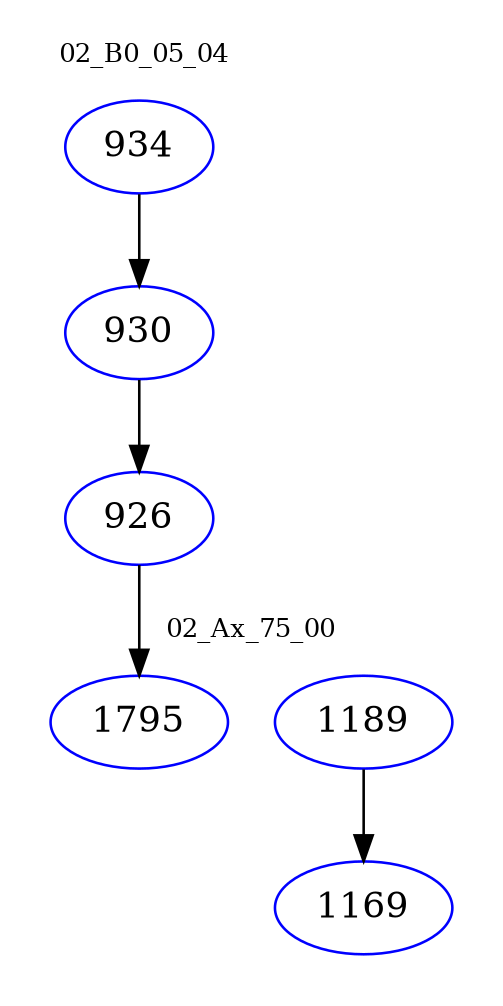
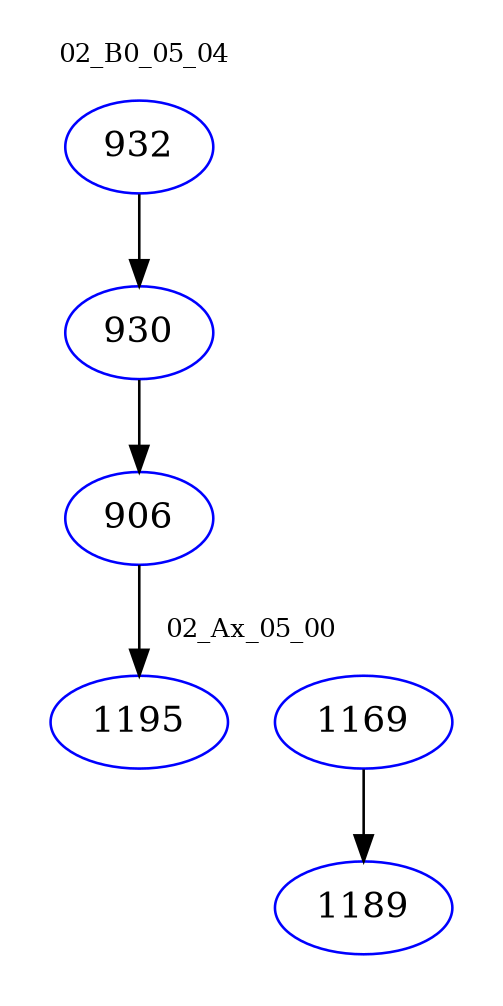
node "934": label "934" -> "932"
node "926": label "926" -> "906"
cluster "02_Ax_75_00": label "02_Ax_75_00" -> "02_Ax_05_00"
node "1795": label "1795" -> "1195"
edge "1189" -> "1169": reversed
